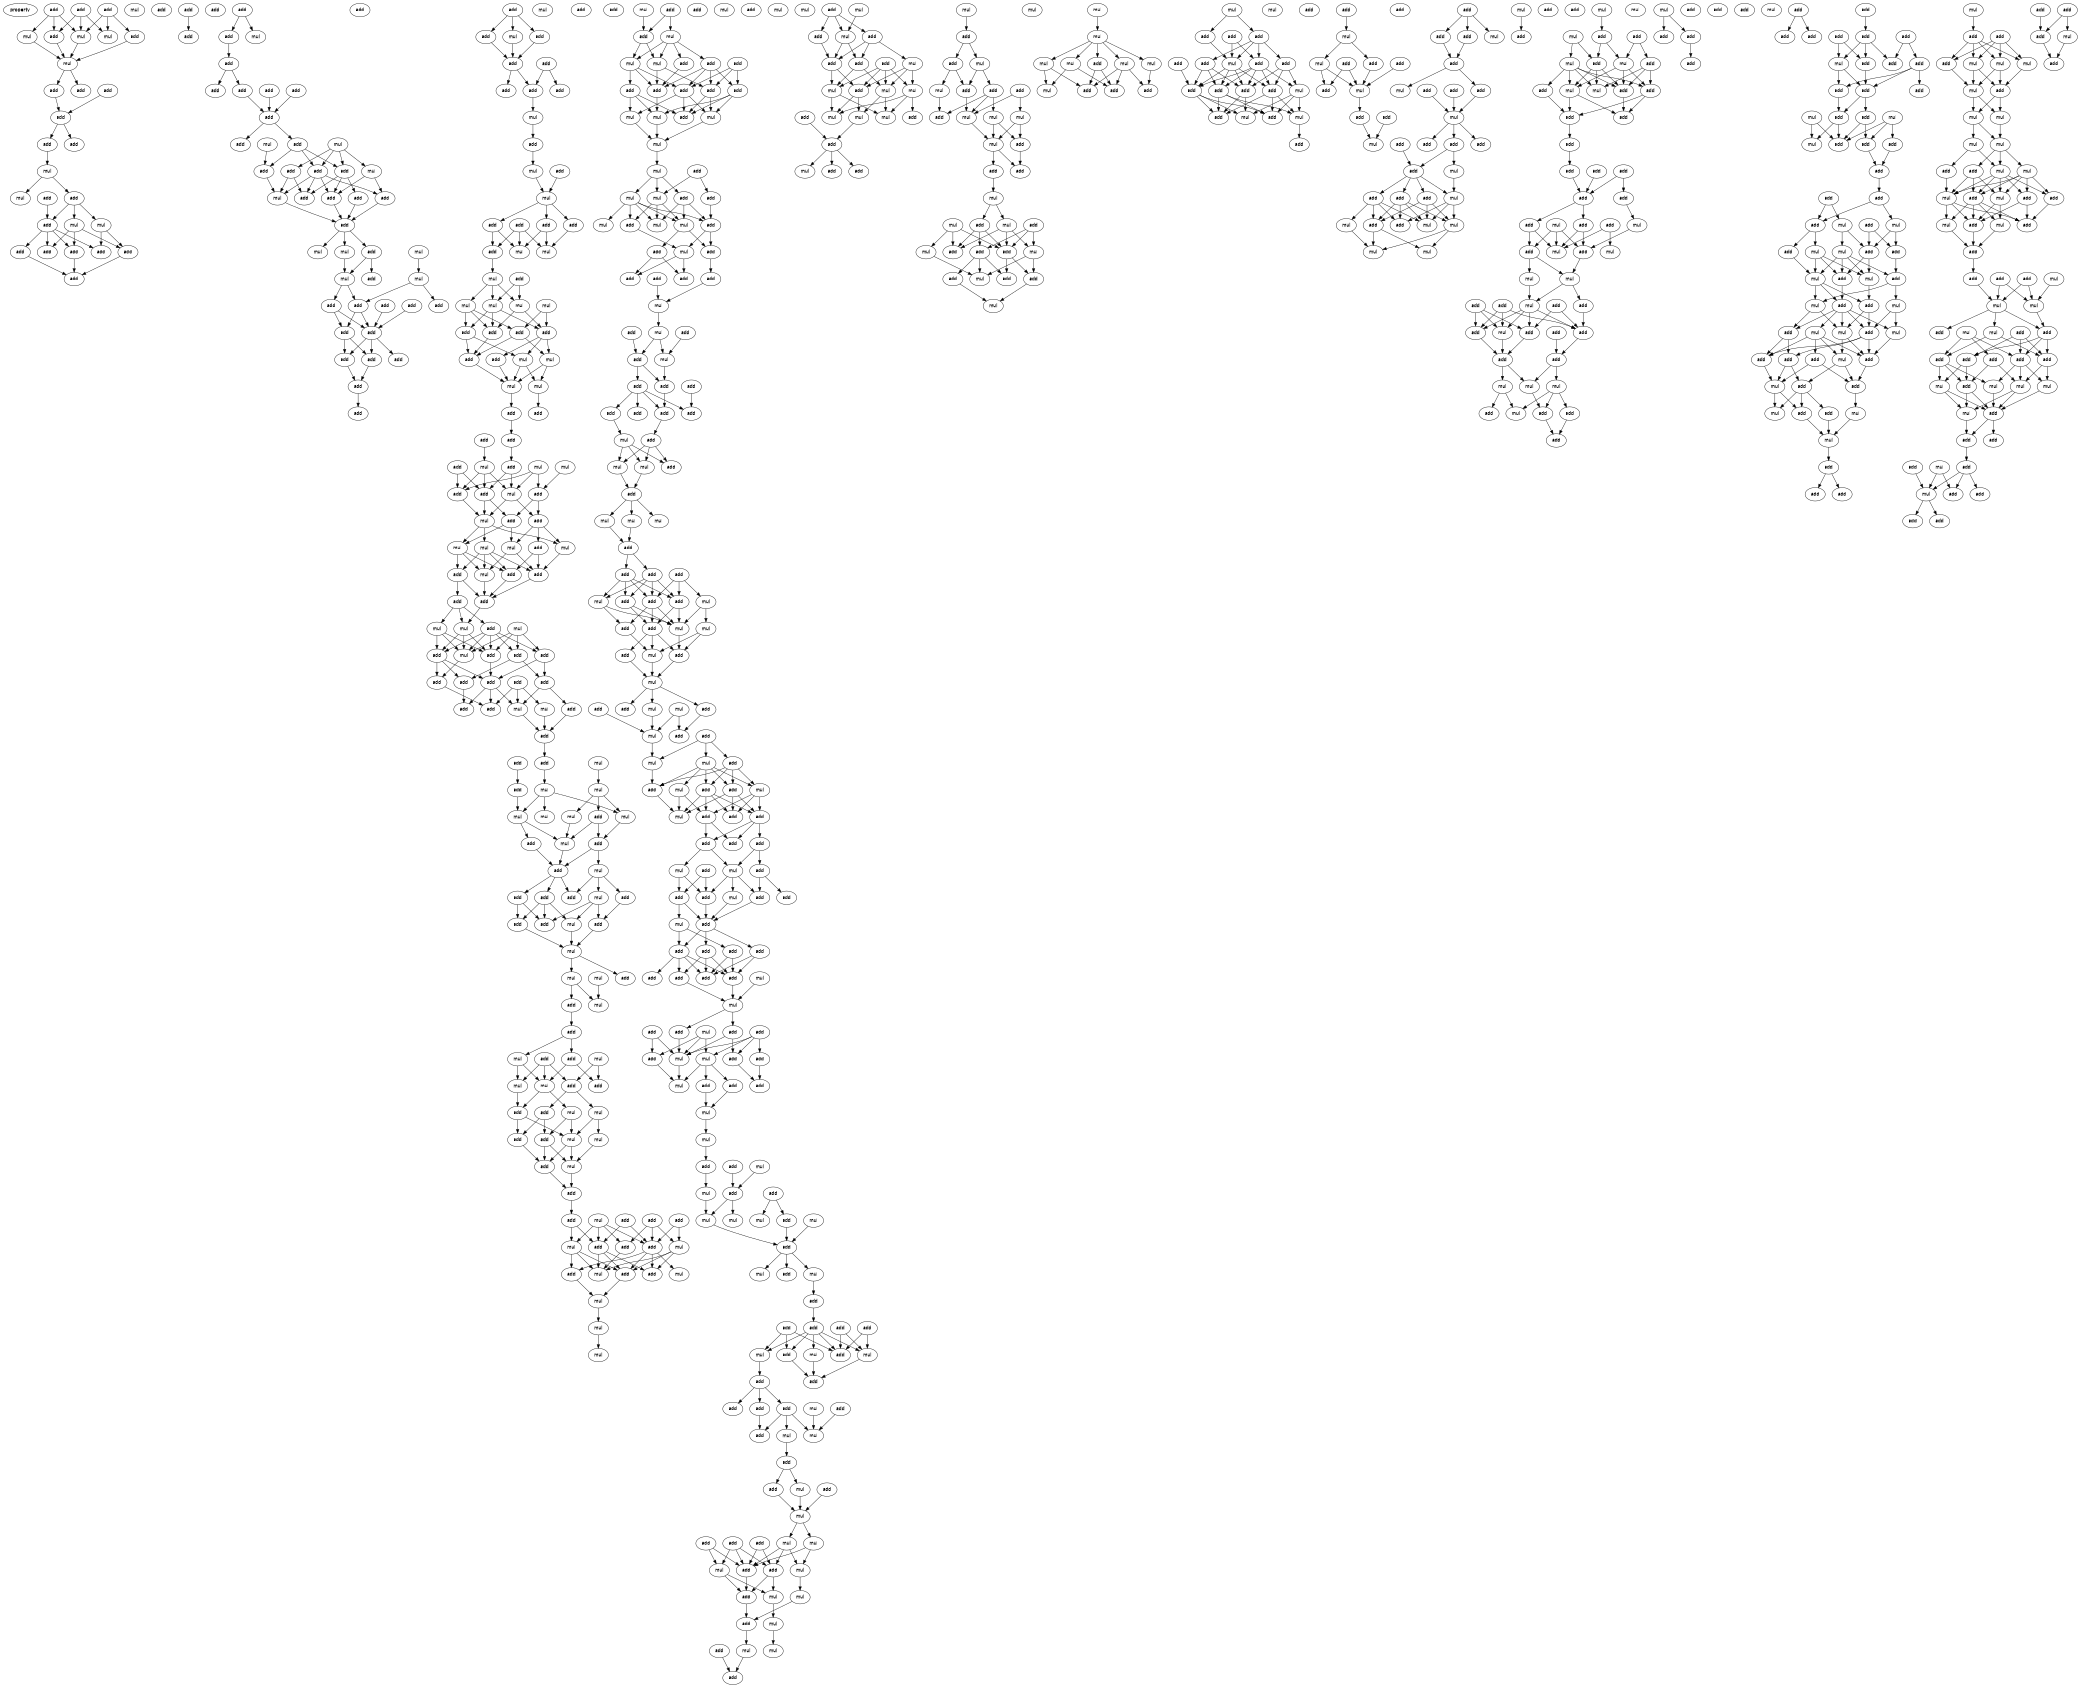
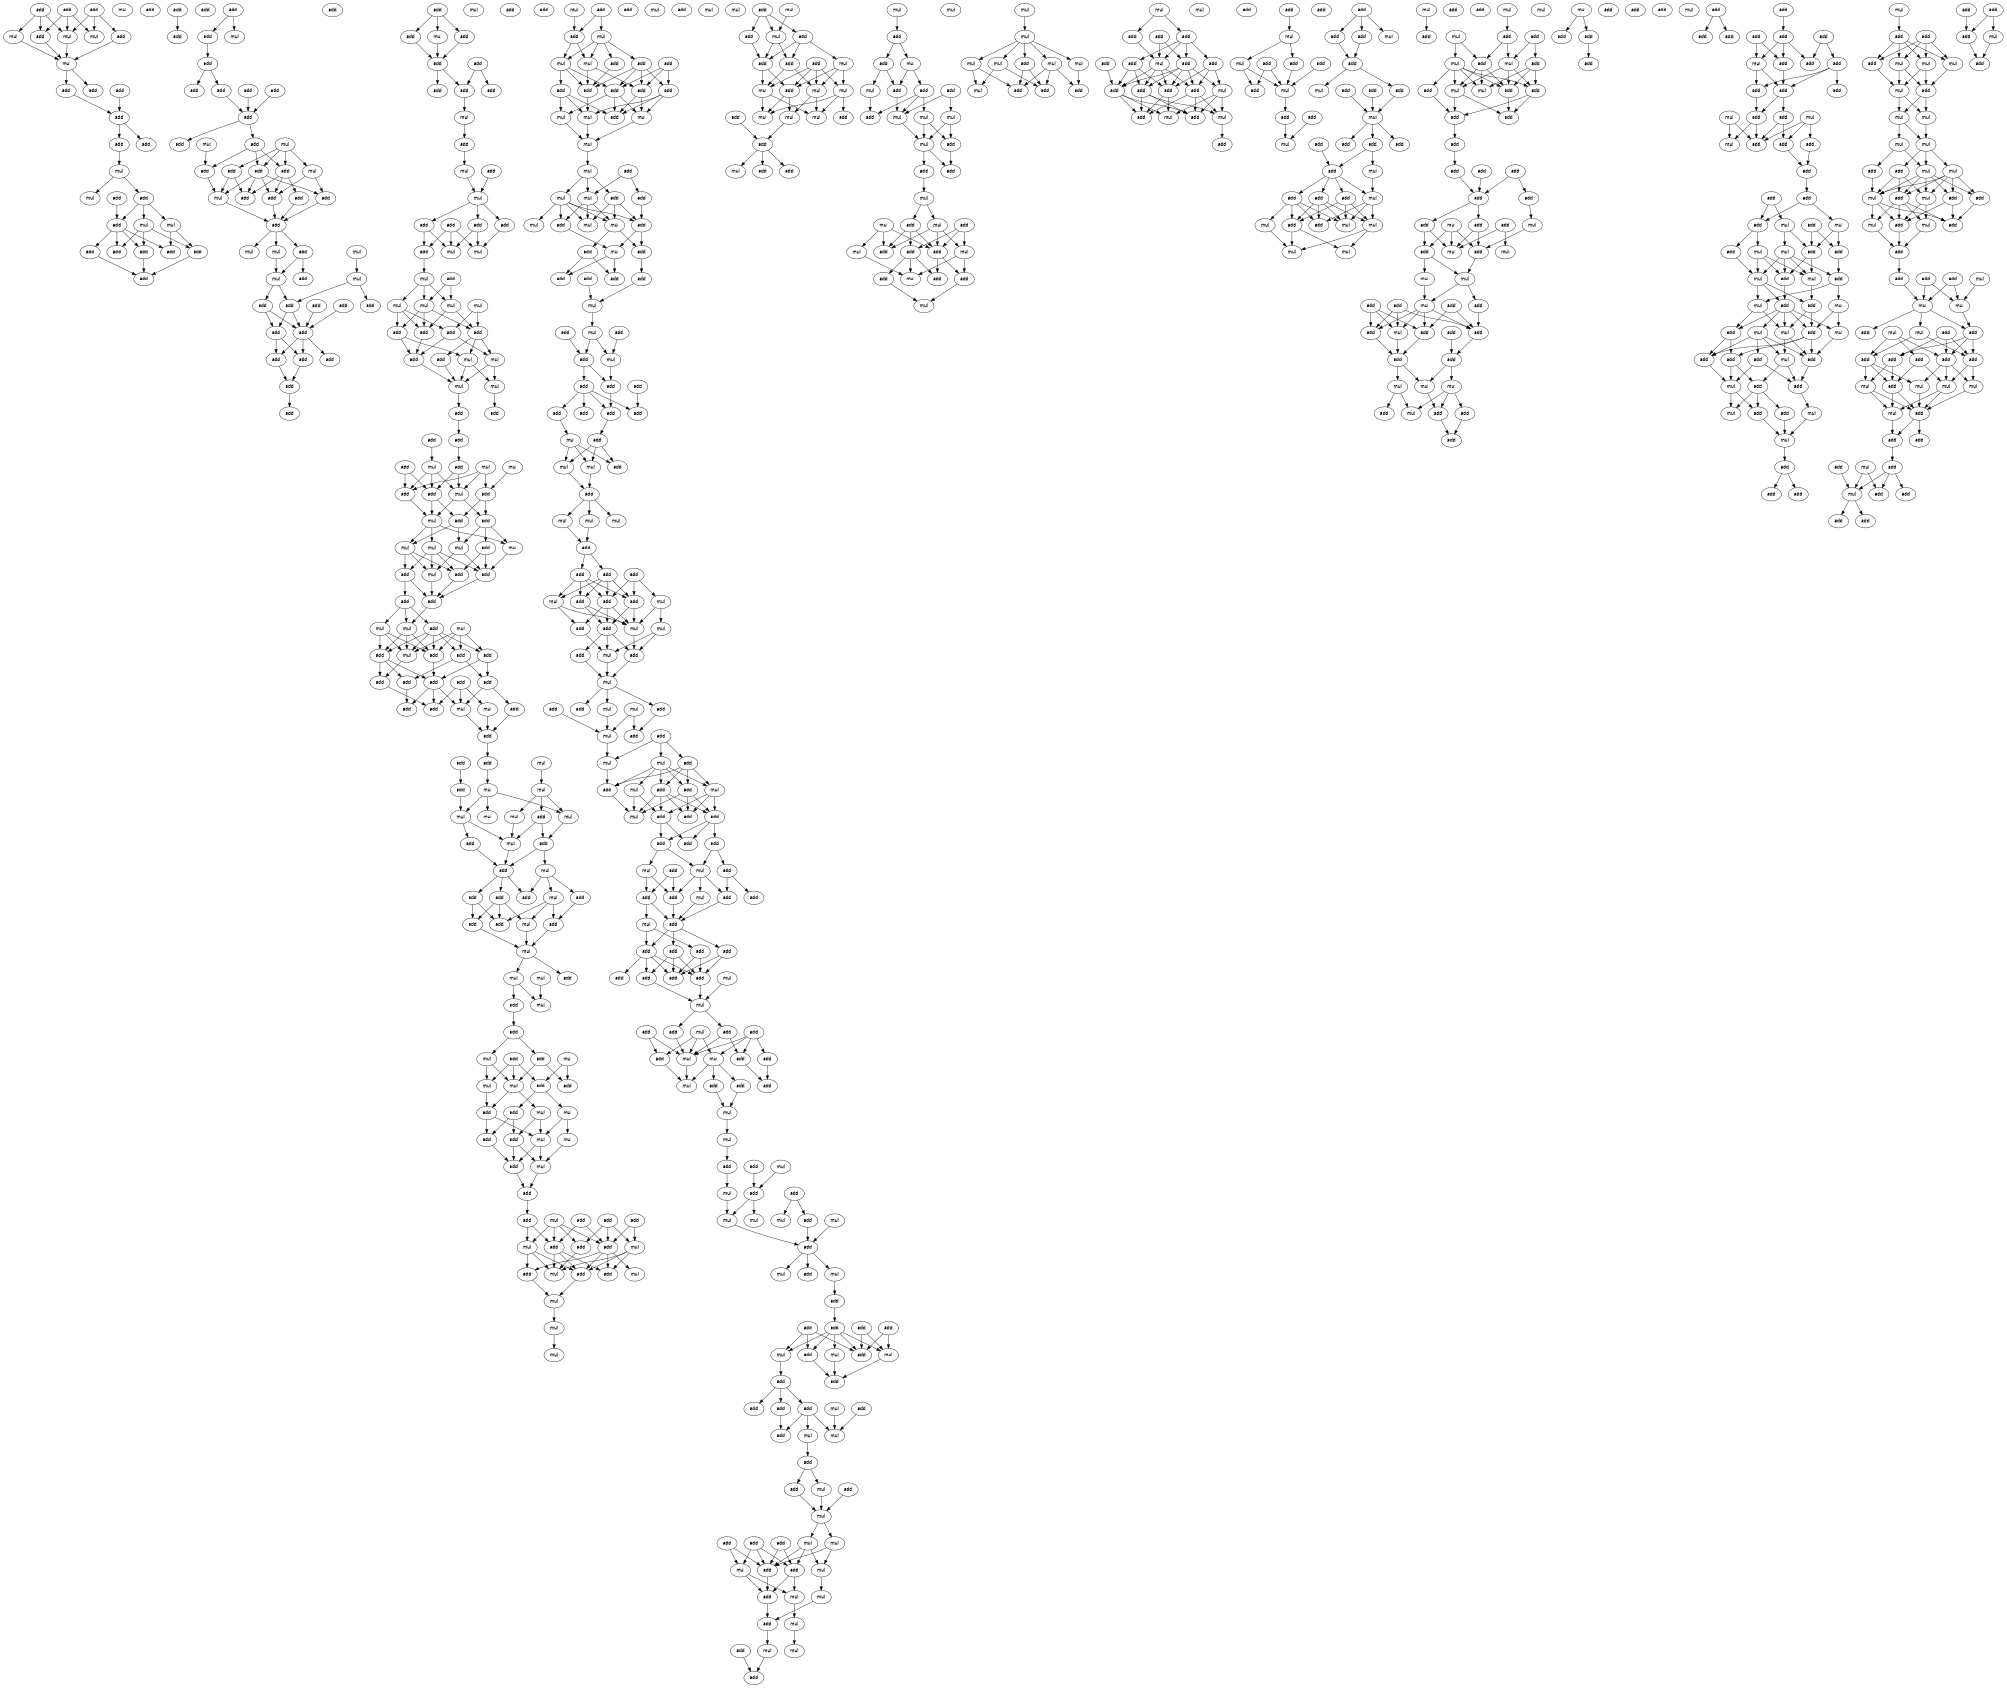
node "property": removed
